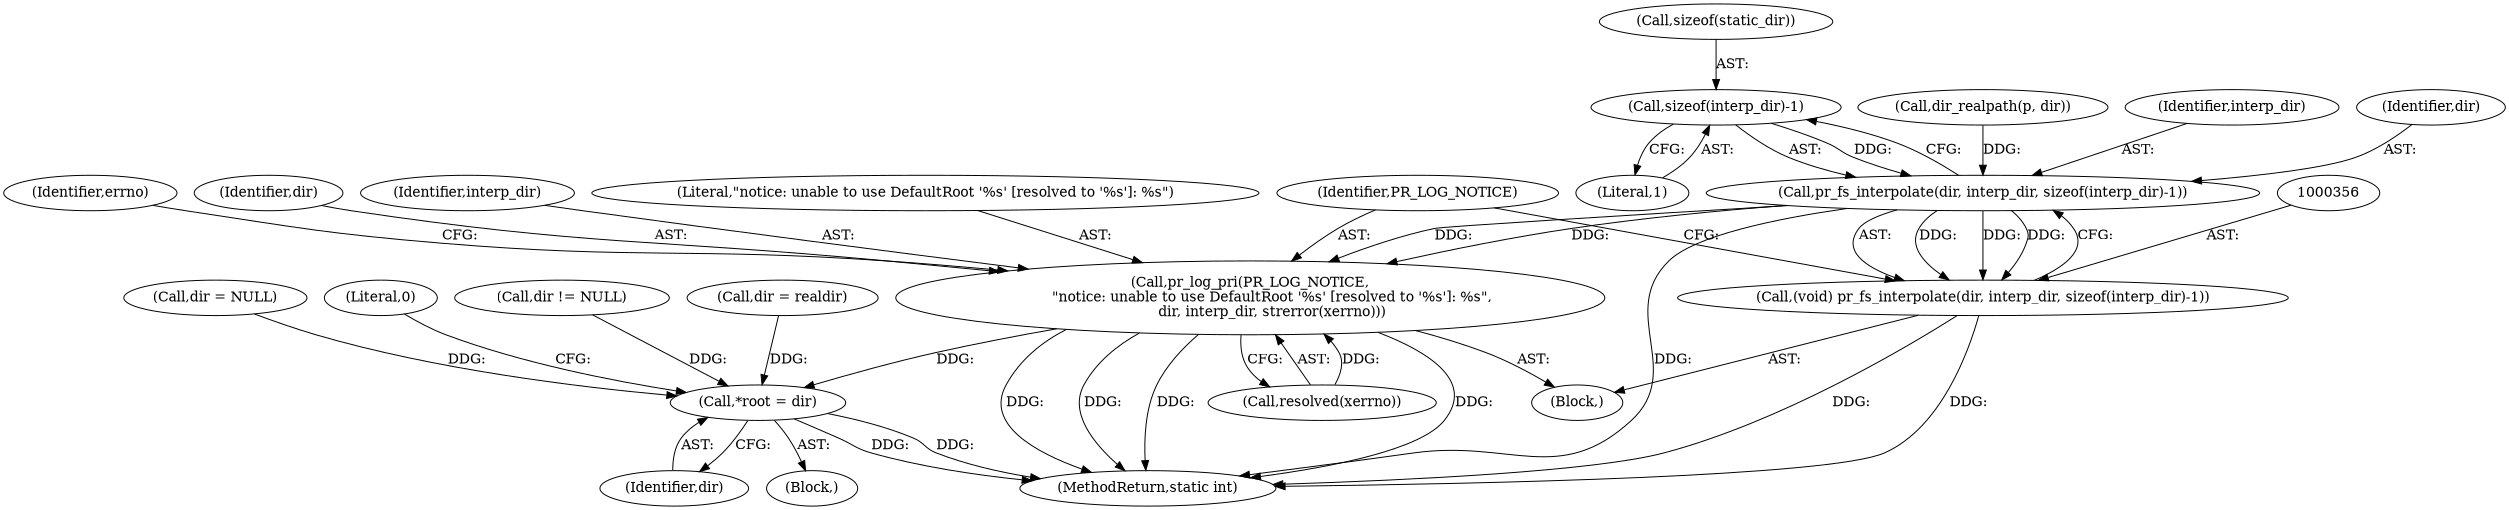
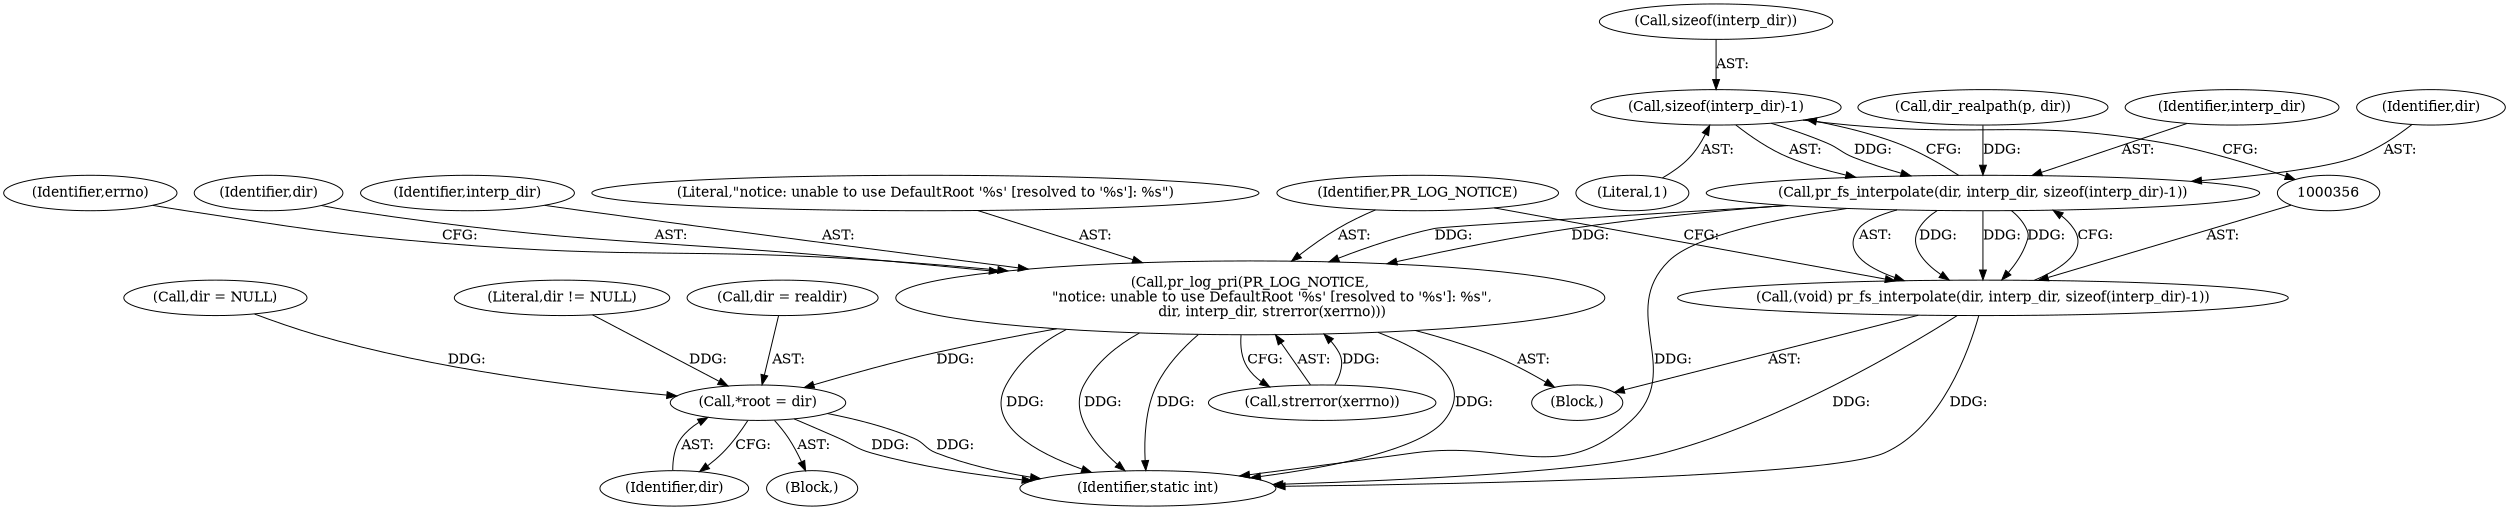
node "(Call,sizeof(static_dir))": label "(Call,sizeof(static_dir))" -> "(Call,sizeof(interp_dir))"
edge "(Call,sizeof(interp_dir)-1)" -> "(Literal,1)": now "(Call,sizeof(interp_dir)-1)" -> "1000356"
node "(Literal,0)": removed
node "(Call,dir != NULL)": label "(Call,dir != NULL)" -> "(Literal,dir != NULL)"
edge "(Call,dir = realdir)" -> "(Call,*root = dir)": label "DDG: " -> "AST: "
node "(Call,resolved(xerrno))": label "(Call,resolved(xerrno))" -> "(Call,strerror(xerrno))"
node "(MethodReturn,static int)": label "(MethodReturn,static int)" -> "(Identifier,static int)"
